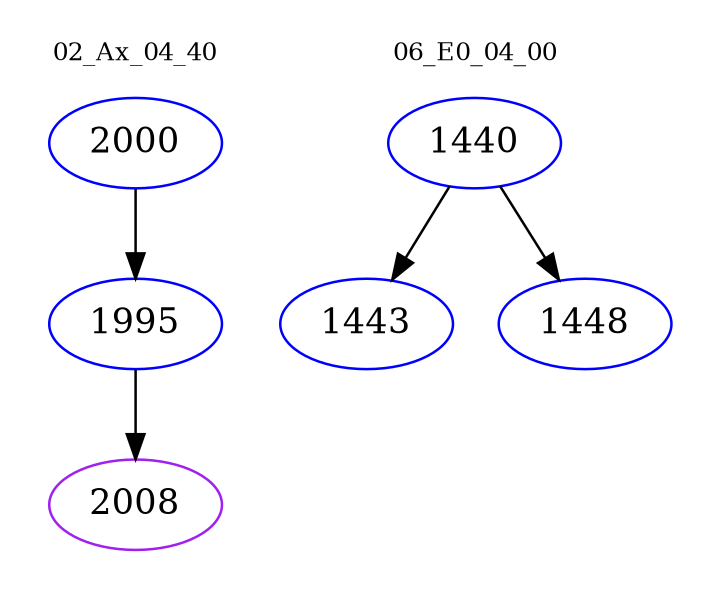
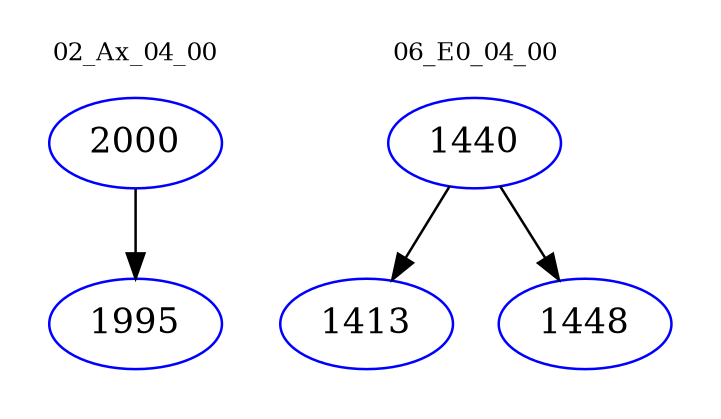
cluster "02_Ax_04_40": label "02_Ax_04_40" -> "02_Ax_04_00"
node "1443": label "1443" -> "1413"
node "2008": removed
